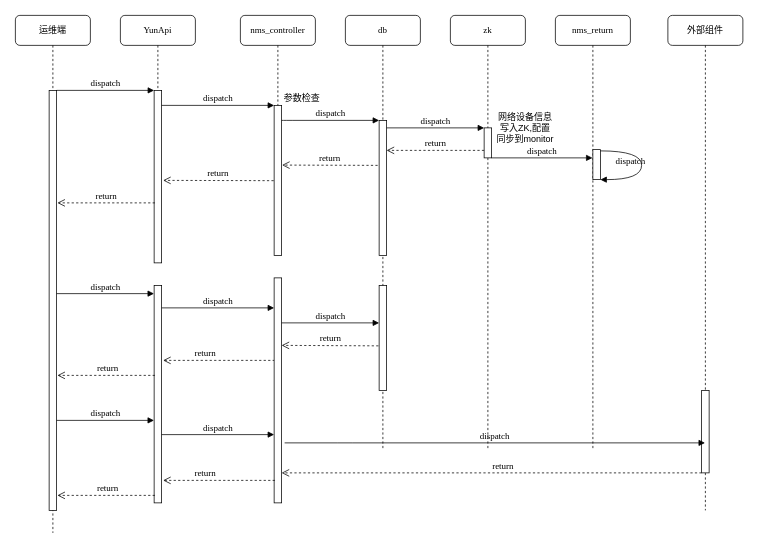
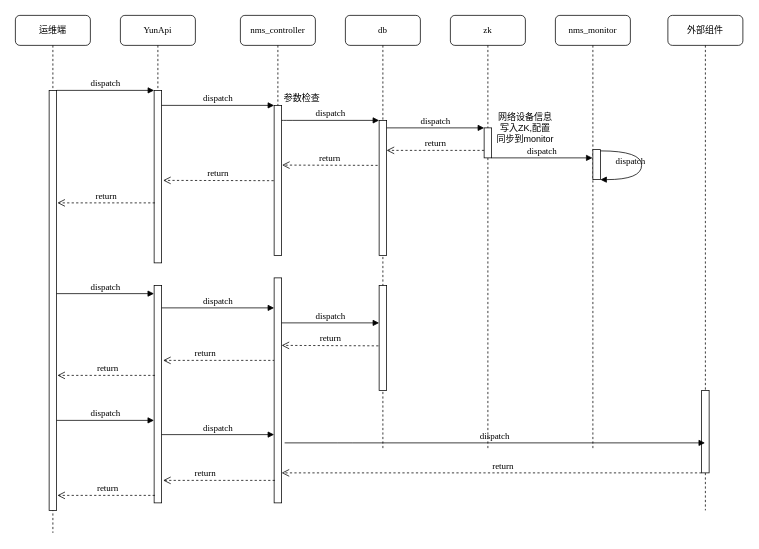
node "nms_return": label "nms_return" -> "nms_monitor"
